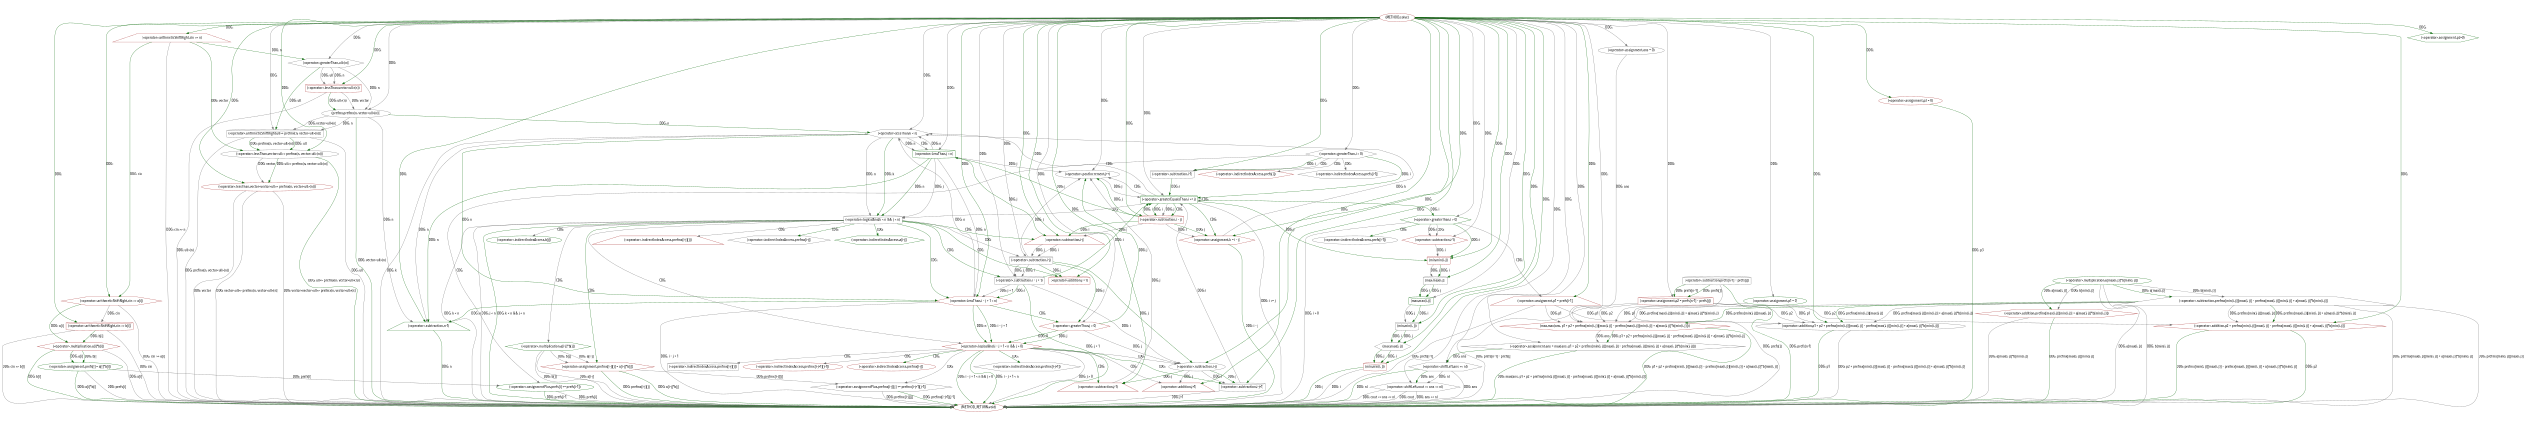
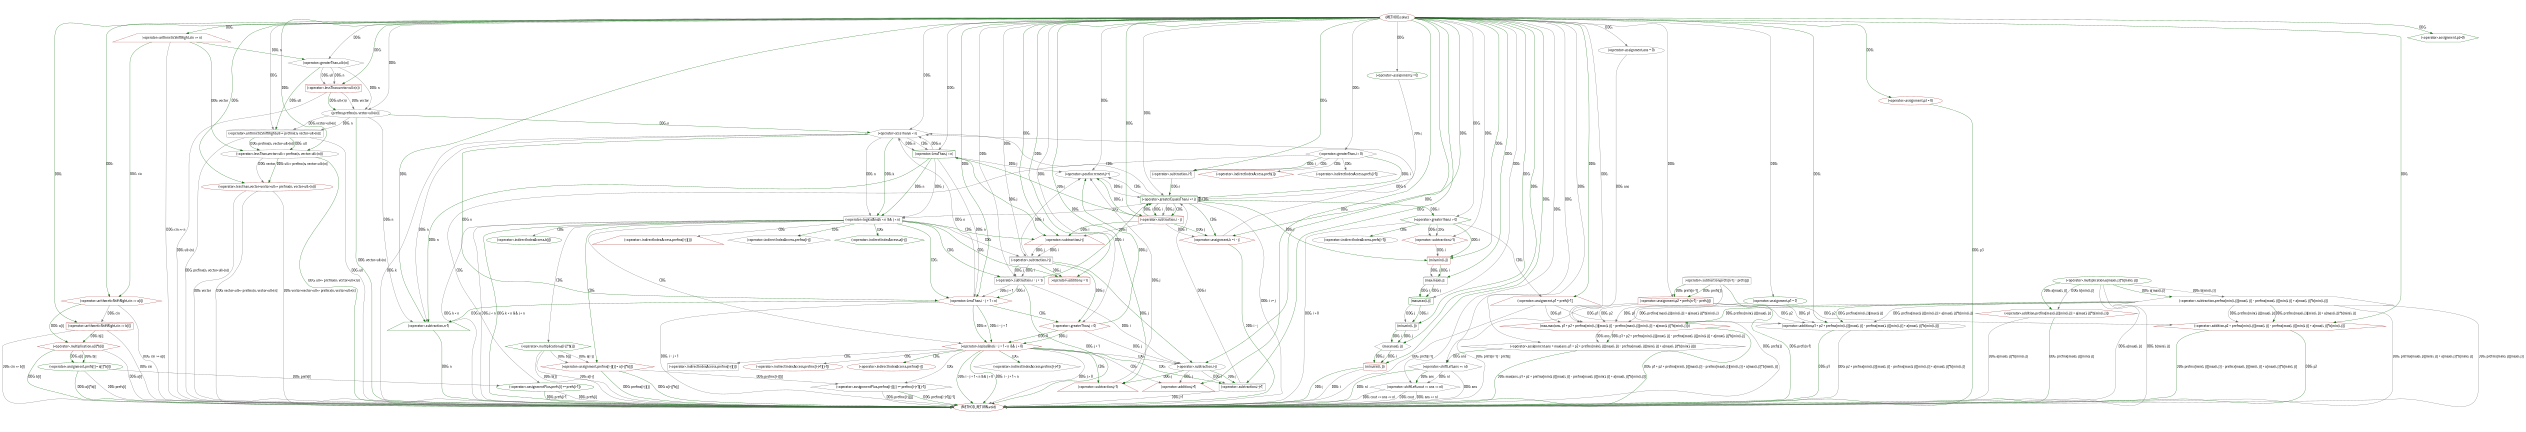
node "(<operator>.assignment,j = 0)": added
